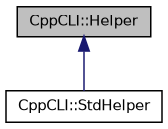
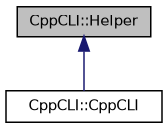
node "CppCLI::StdHelper": label "CppCLI::StdHelper" -> "CppCLI::CppCLI"
